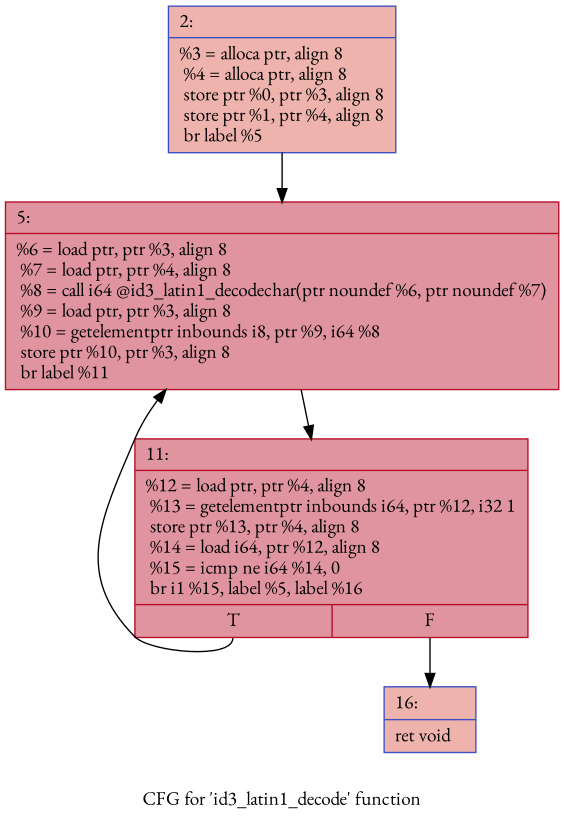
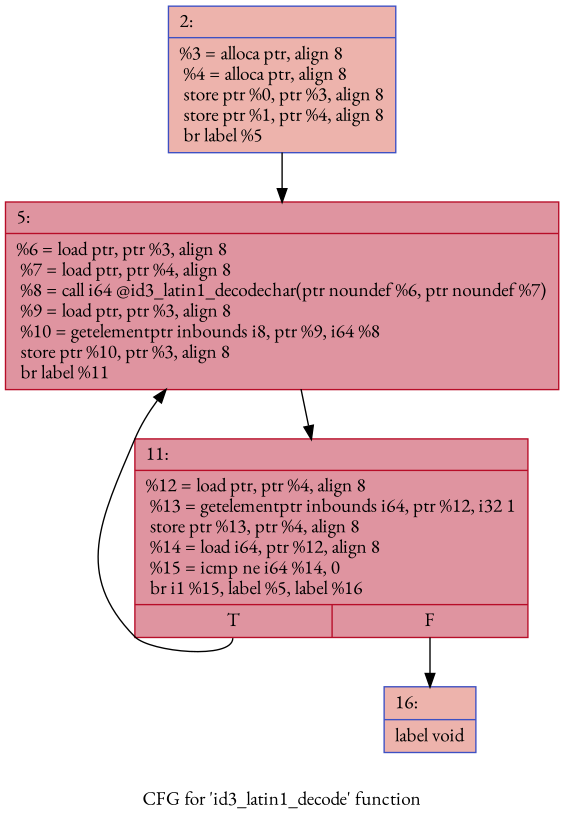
node "16:": text "ret void" -> "label void"
